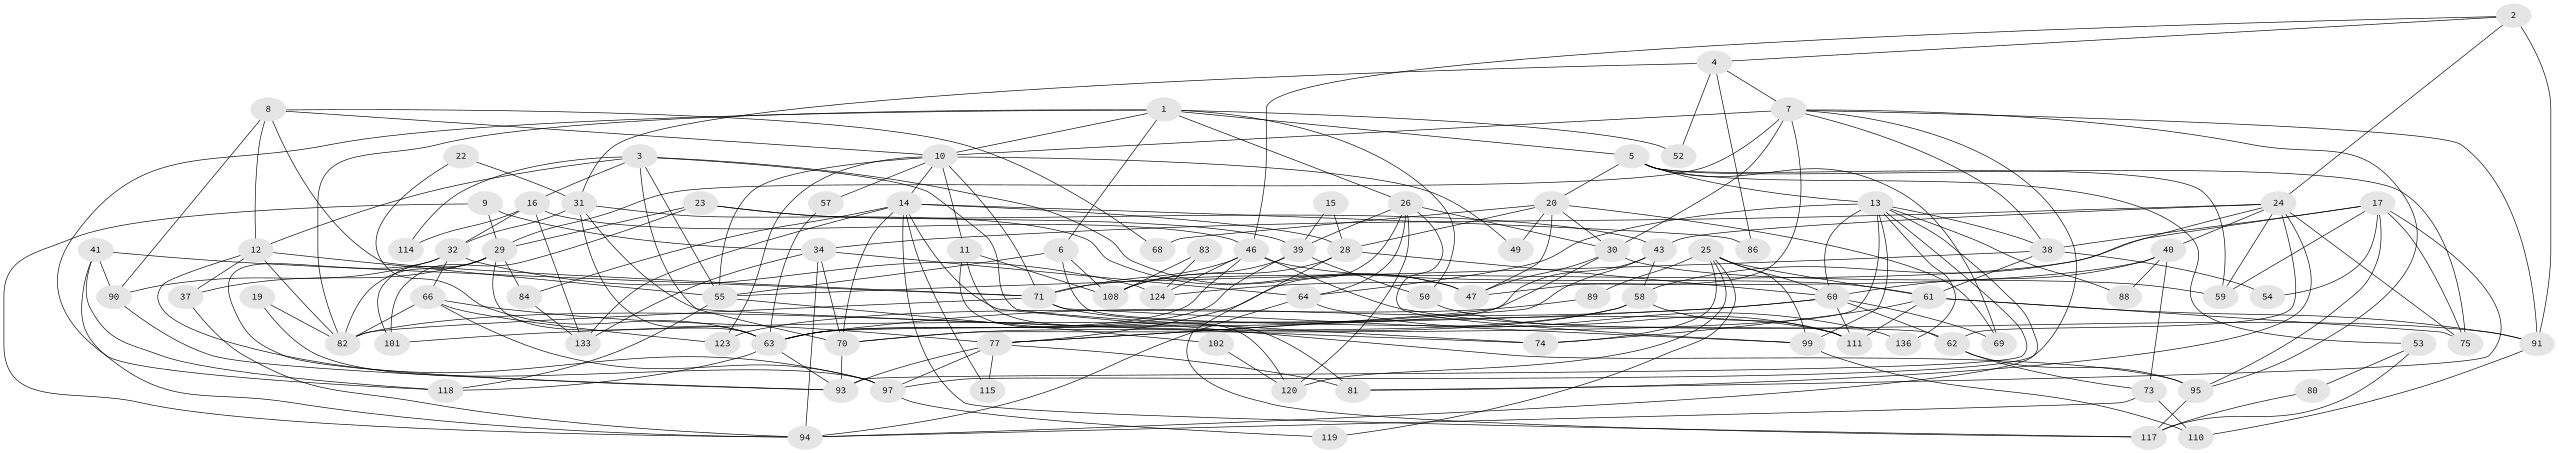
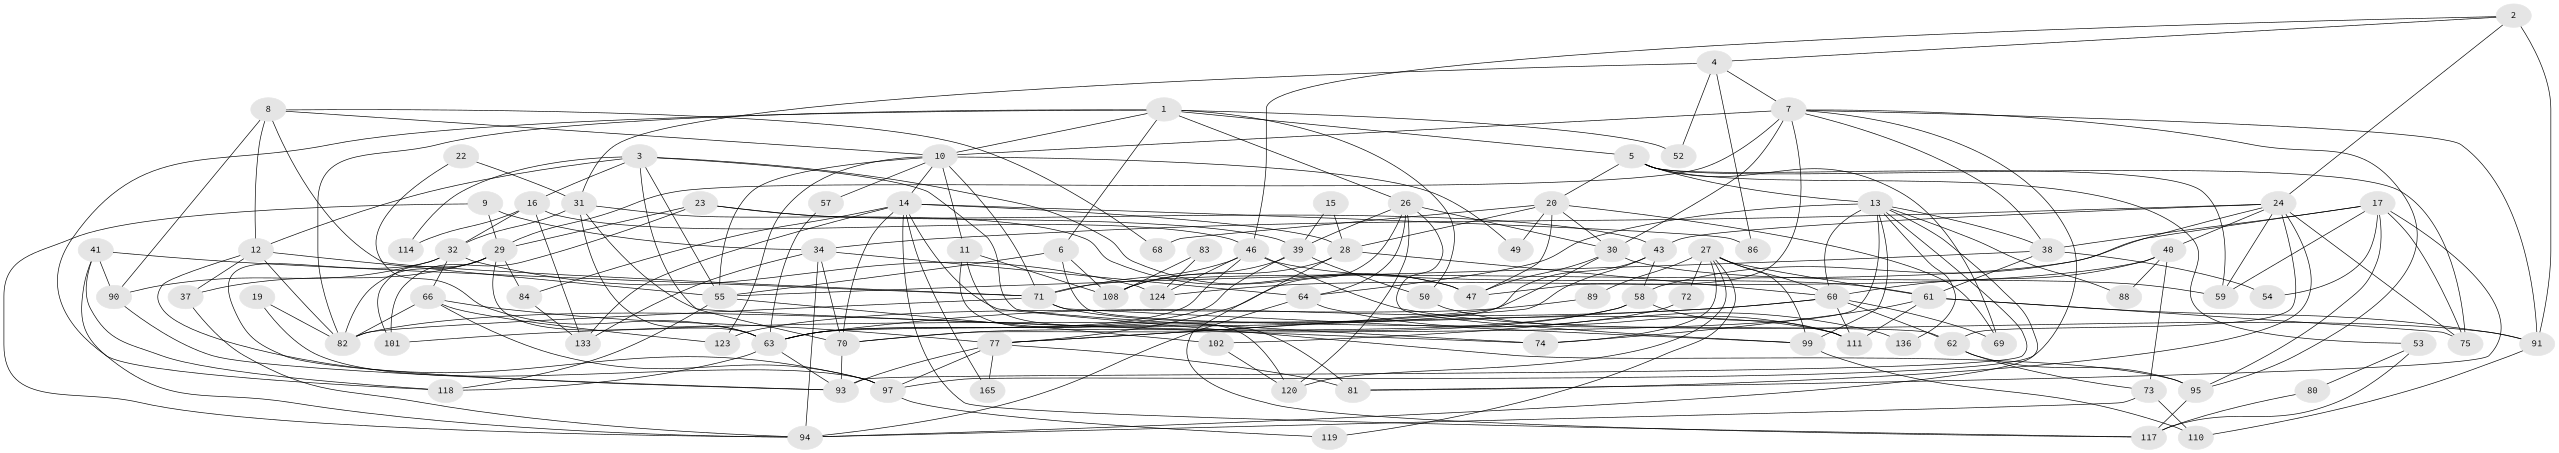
node "25": label "25" -> "27"
node "72": added
node "115": label "115" -> "165"
